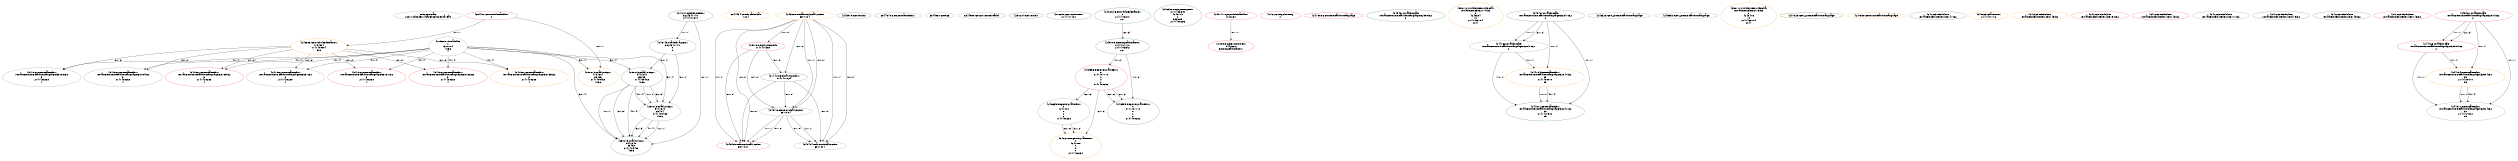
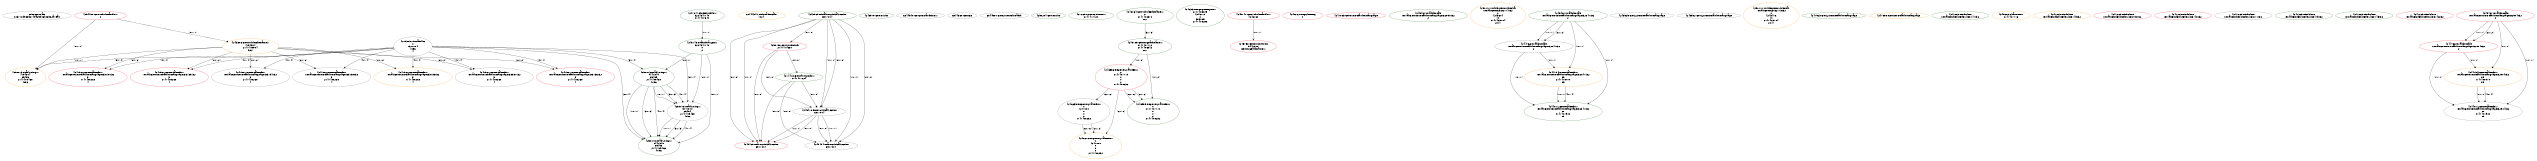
node "4243965.InitializeCriticalSection 6917004": color darkorange -> darkgreen
edge "4243965.InitializeCriticalSection 6917004" -> "4214413.GetStartupInfoW 2147417624": removed, label "(0-->0)"
edge "4243306.GetModuleFileNameW 4194304 2147408904 522" -> "4250073.LoadStringW 4194304 65485 2147409468 4096": added, label "(1-->1)"
edge "4247247.FindFirstFileW 3224341740 2147407640" -> "4250073.LoadStringW 9441340 65483 2147409468 4096": now "4248145.LoadLibraryExW 3224341740 0 2" -> "4250073.LoadStringW 9441340 65483 2147409468 4096"
